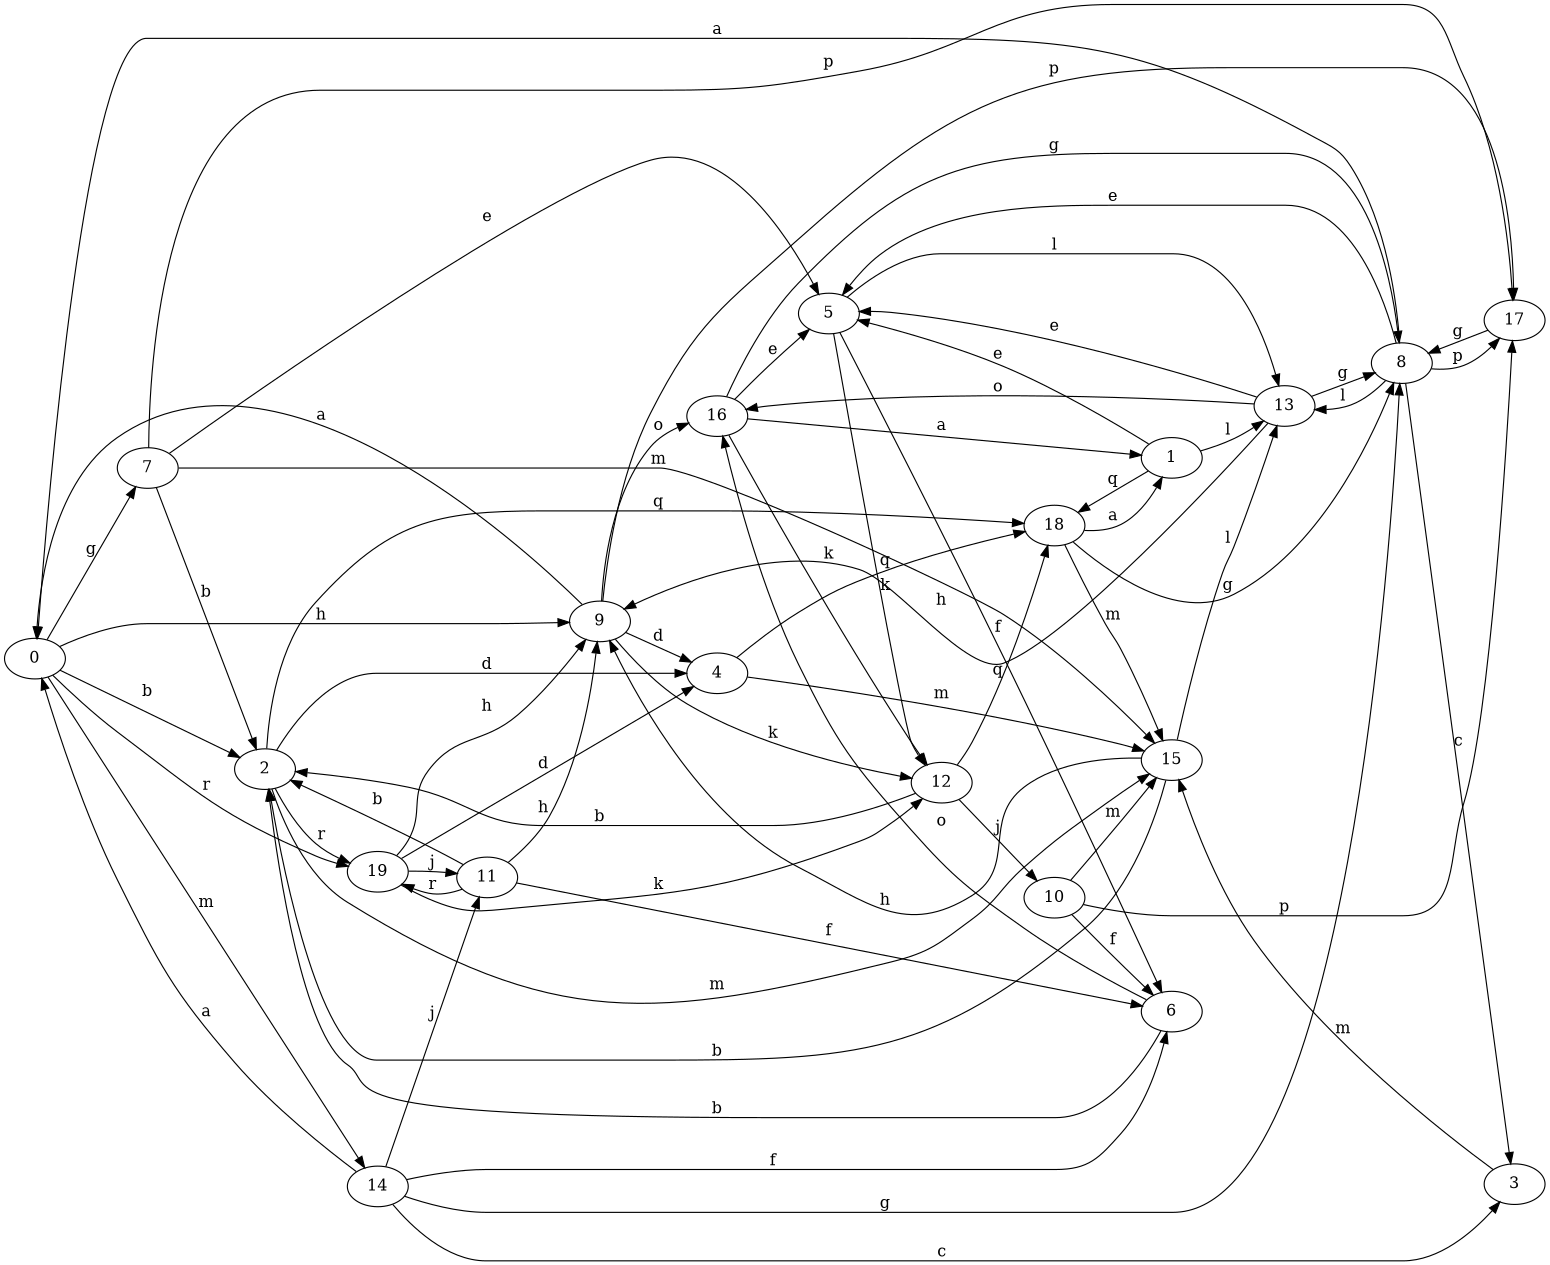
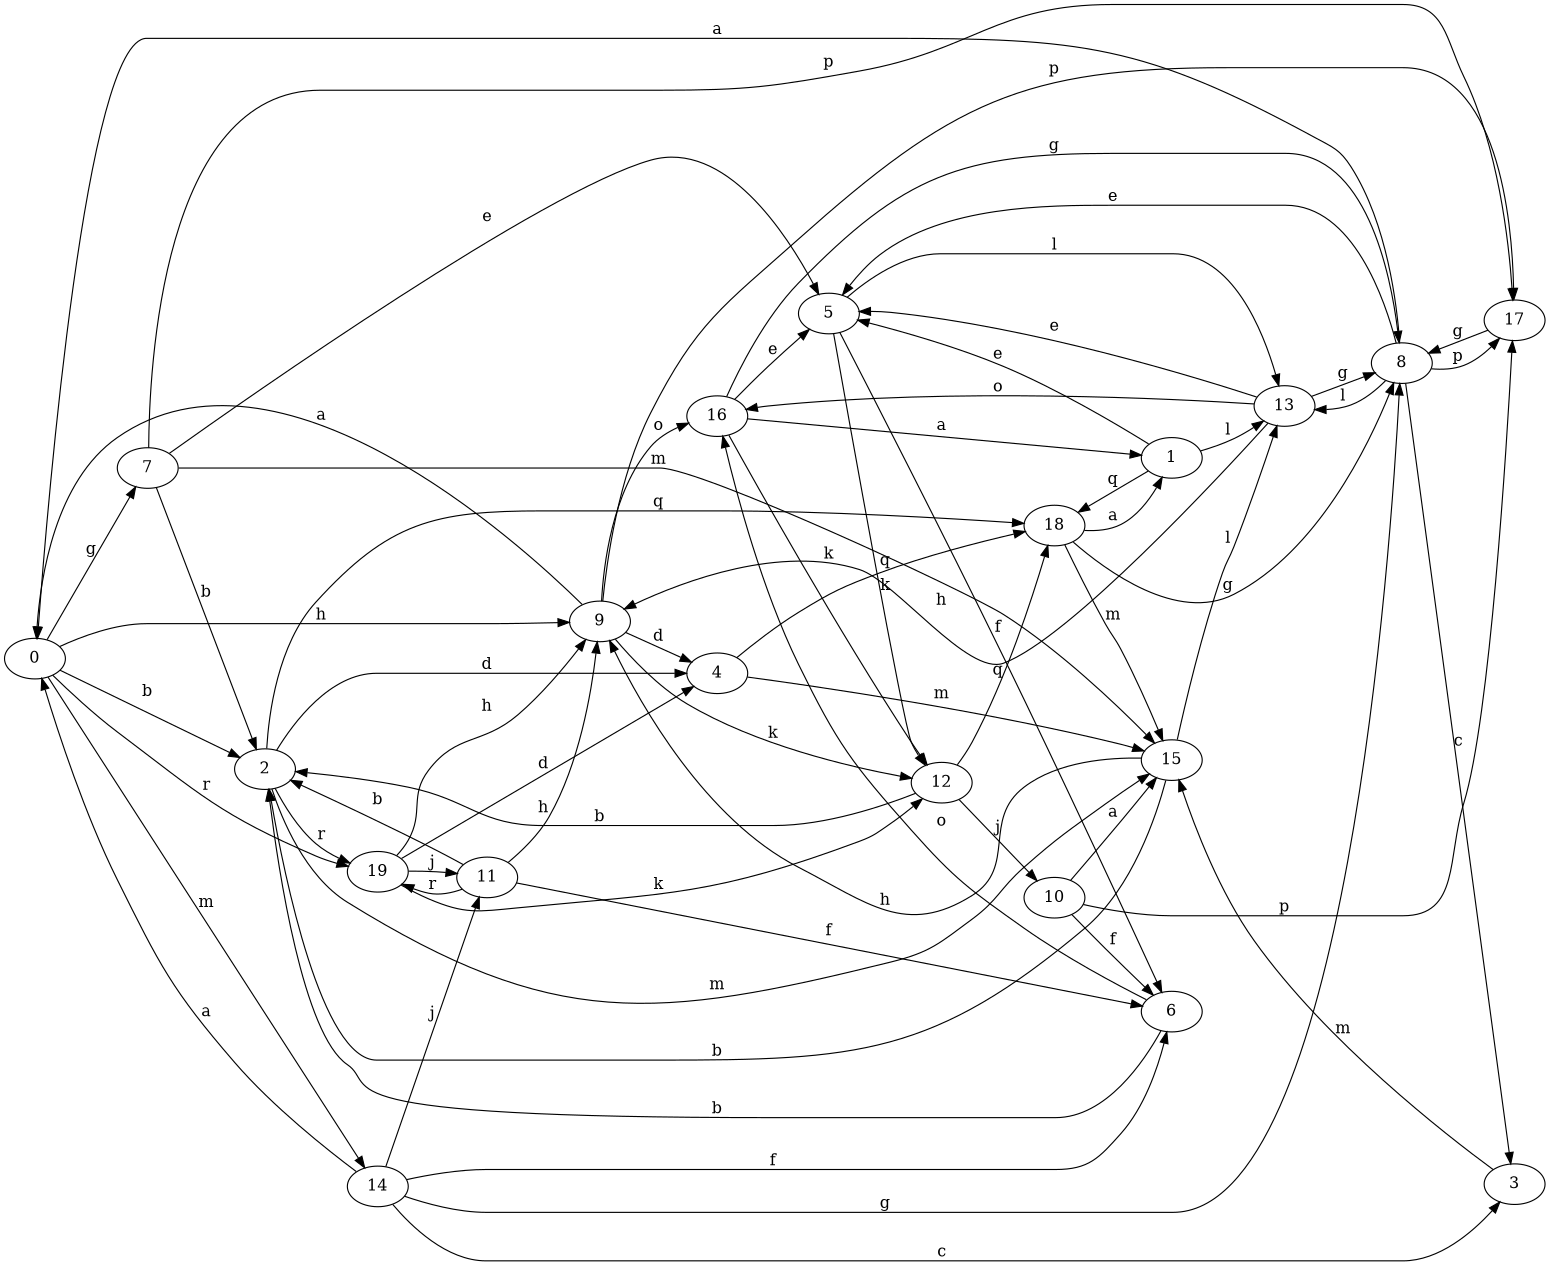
edge "10" -> "15": label "m" -> "a"
